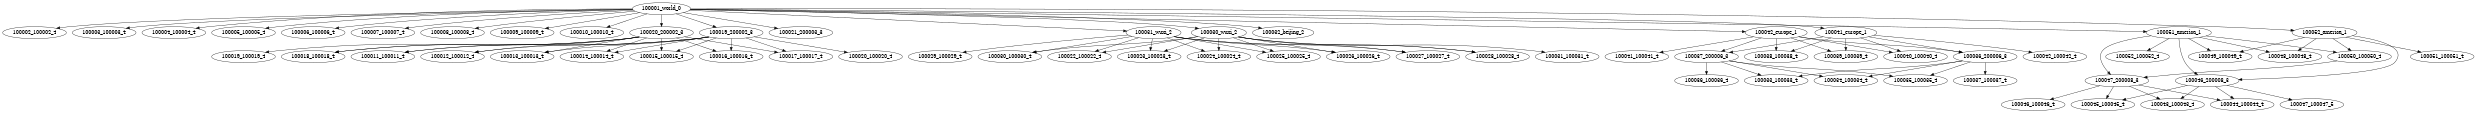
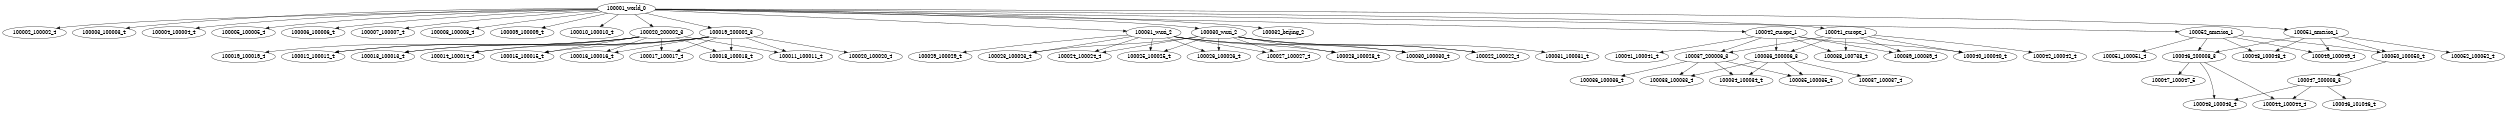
node "100021_200003_3": removed
edge "100051_america_1" -> "100047_200008_3": removed
node "100038_100038_4": label "100038_100038_4" -> "100038_100738_4"
node "100046_100046_4": label "100046_100046_4" -> "100046_101046_4"
node "100045_100045_4": removed
